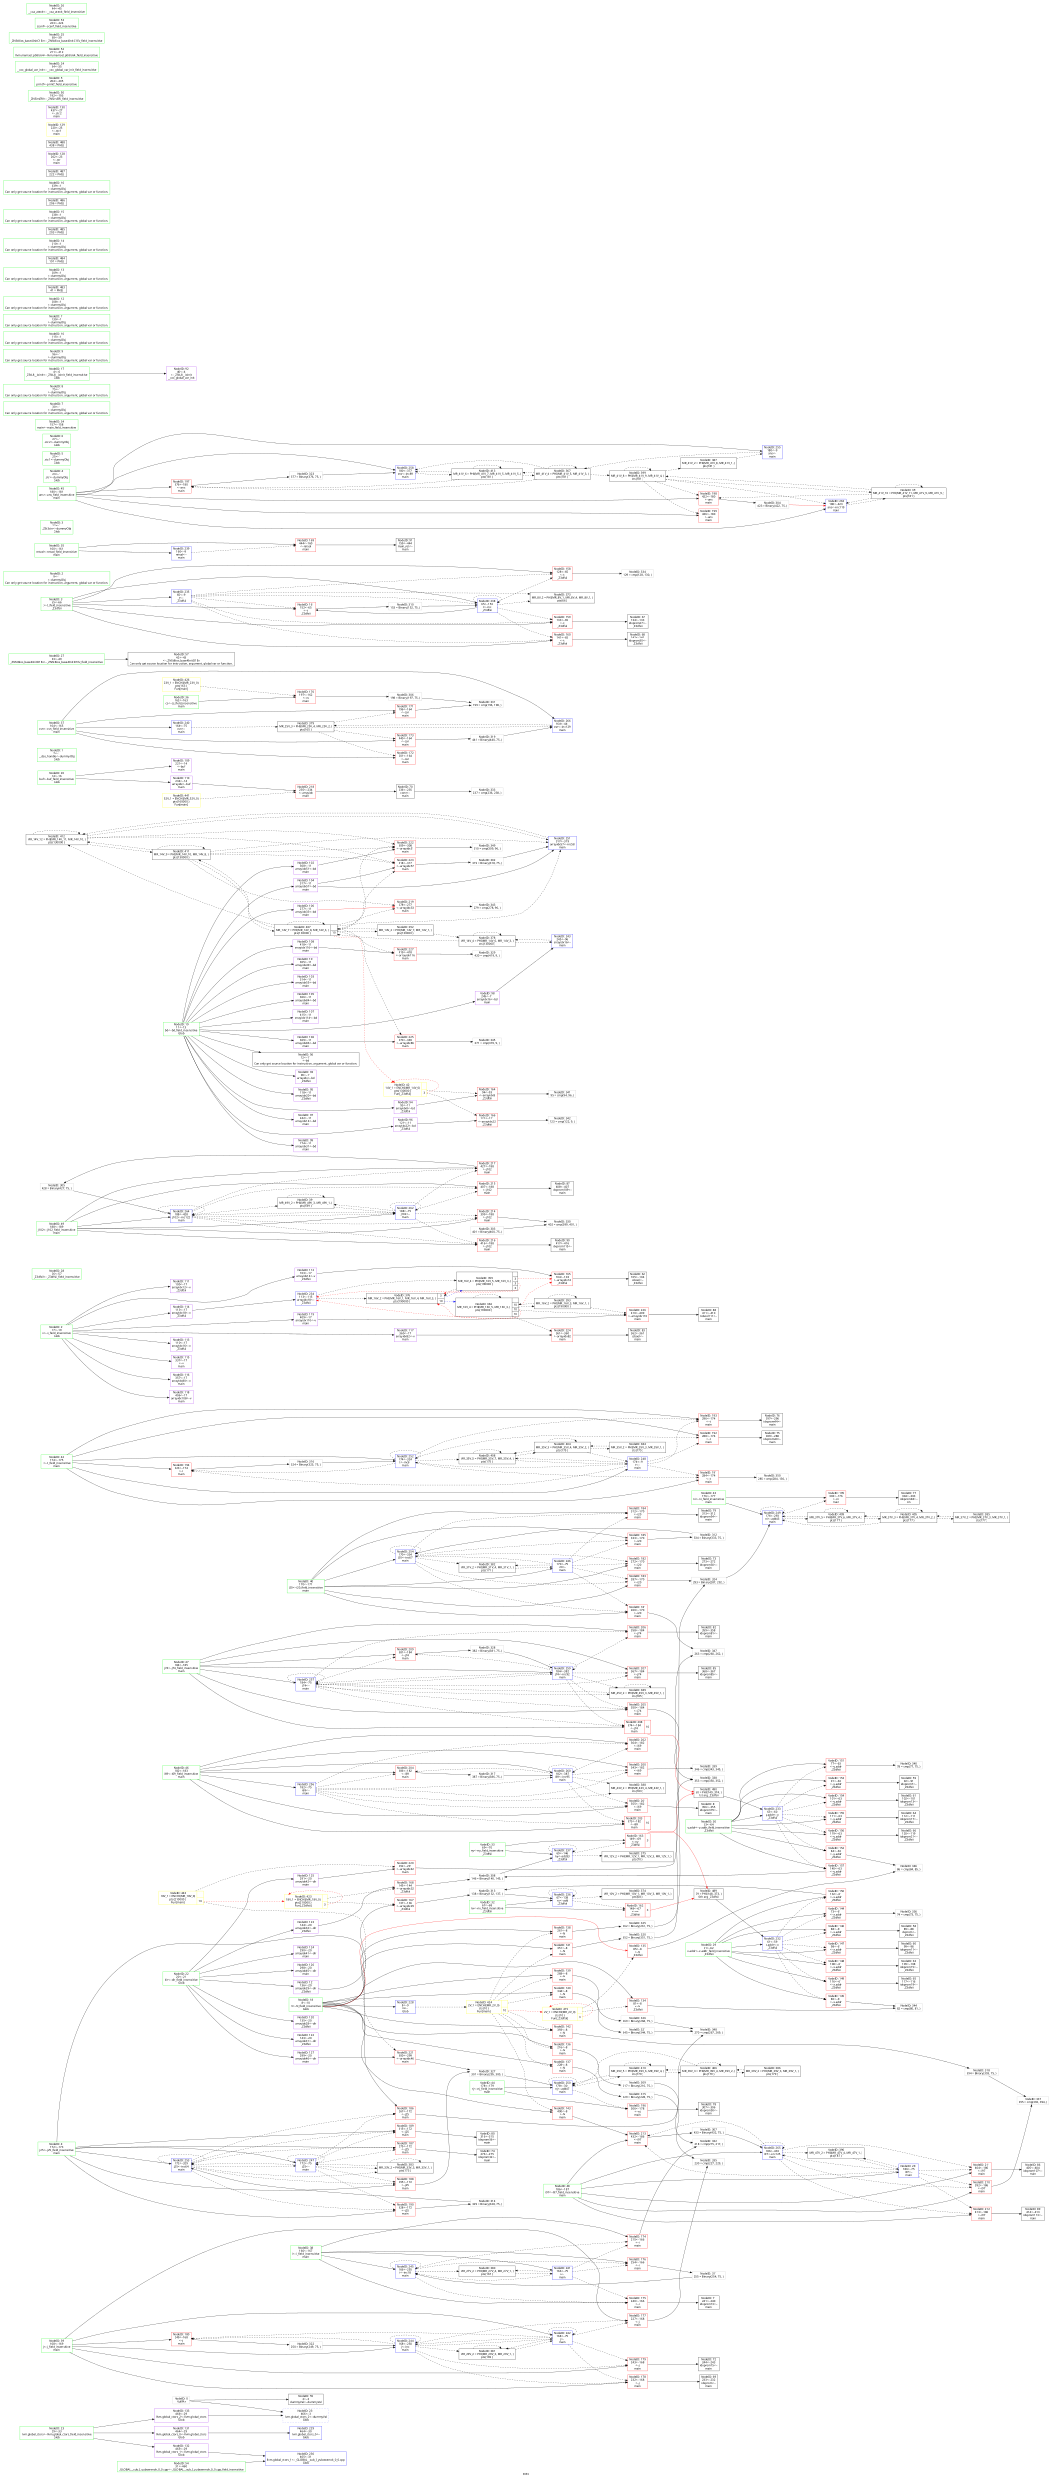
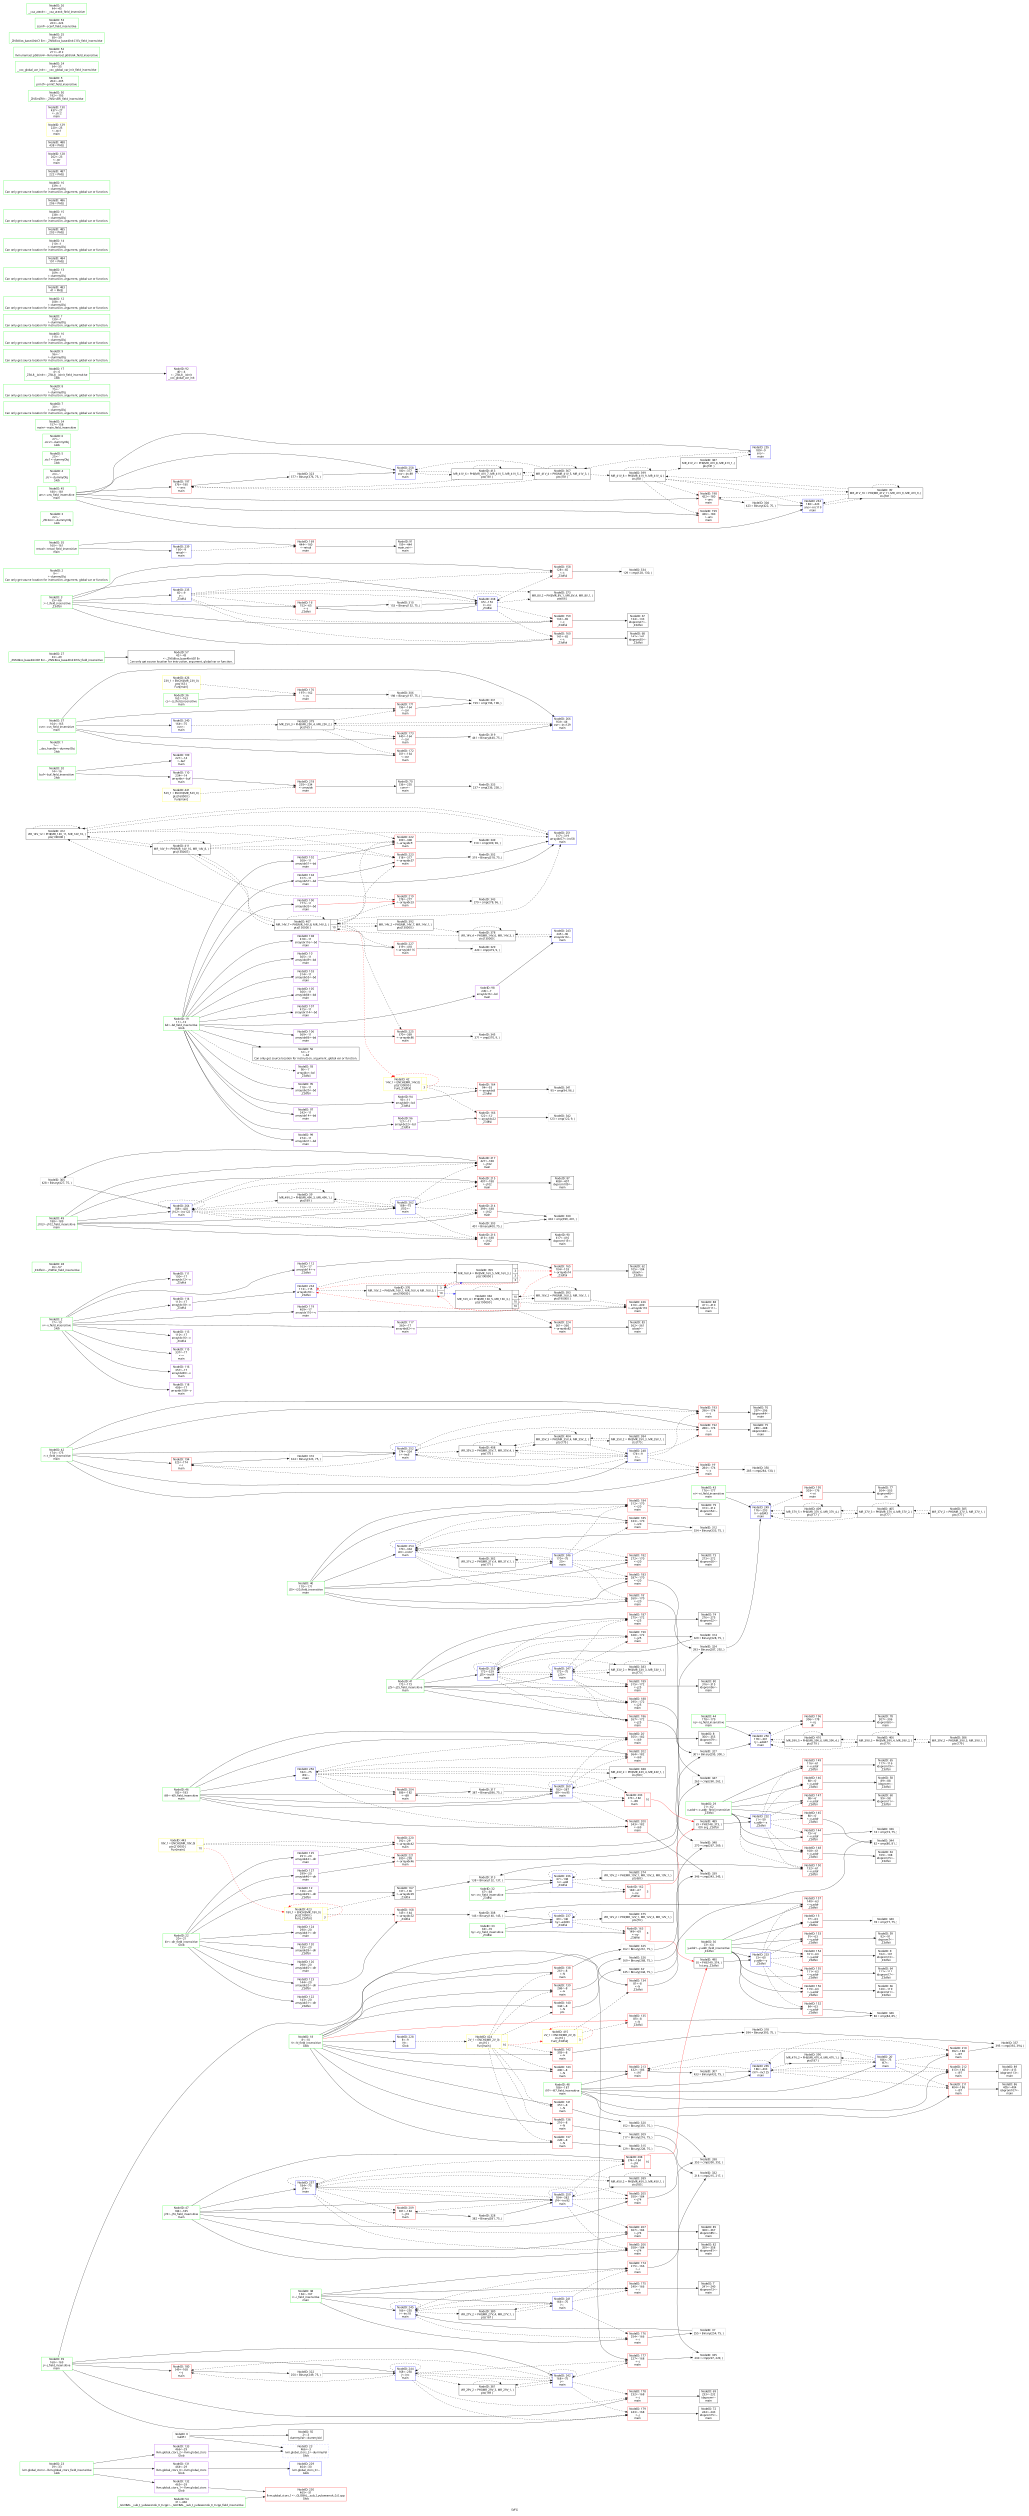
edge "NodeID: 304" -> "NodeID: 263": color red -> black
edge "NodeID: 19" -> "NodeID: 93": style solid -> dashed
edge "NodeID: 388" -> "NodeID: 256": added
node "NodeID: 167": color red -> black
edge "NodeID: 29" -> "NodeID: 150": style solid -> dashed
node "NodeID: 140": text "main" -> "pts"
edge "NodeID: 321" -> "NodeID: 348": now "NodeID: 321" -> "NodeID: 339"
node "NodeID: 196": text "main" -> "dir"
node "NodeID: 230": color blue -> red
